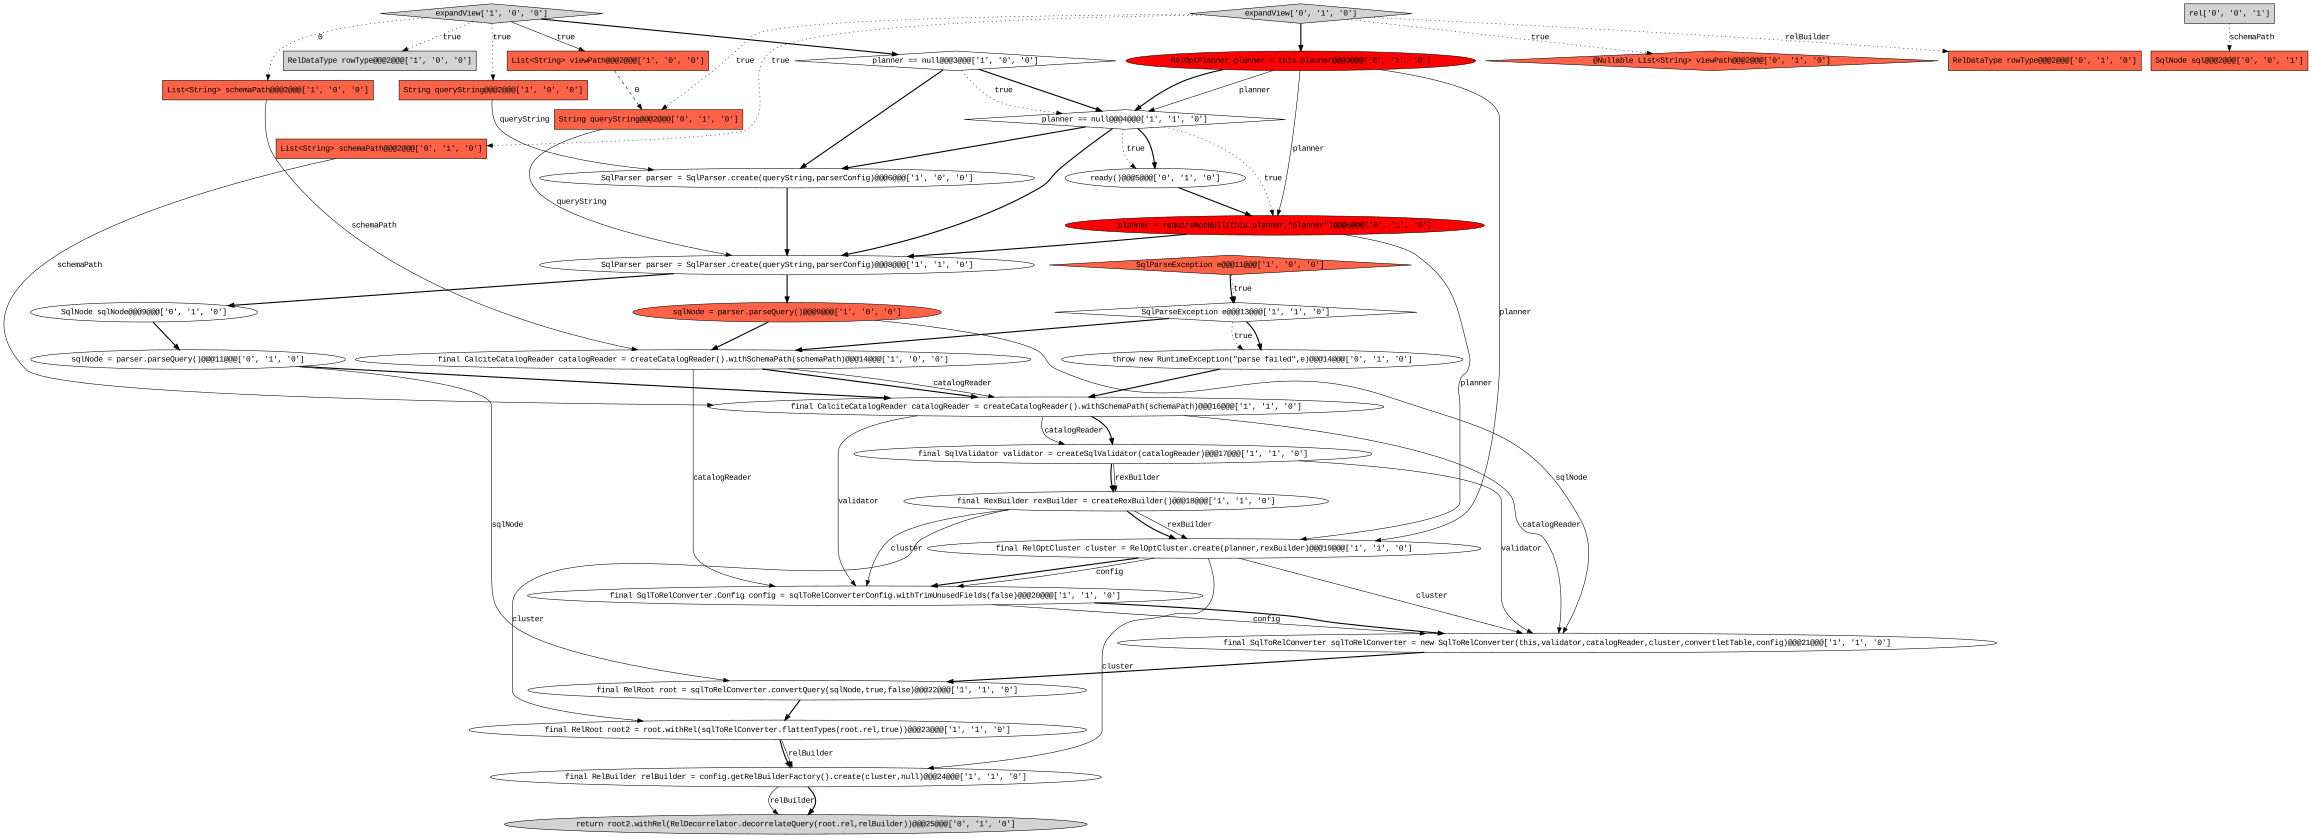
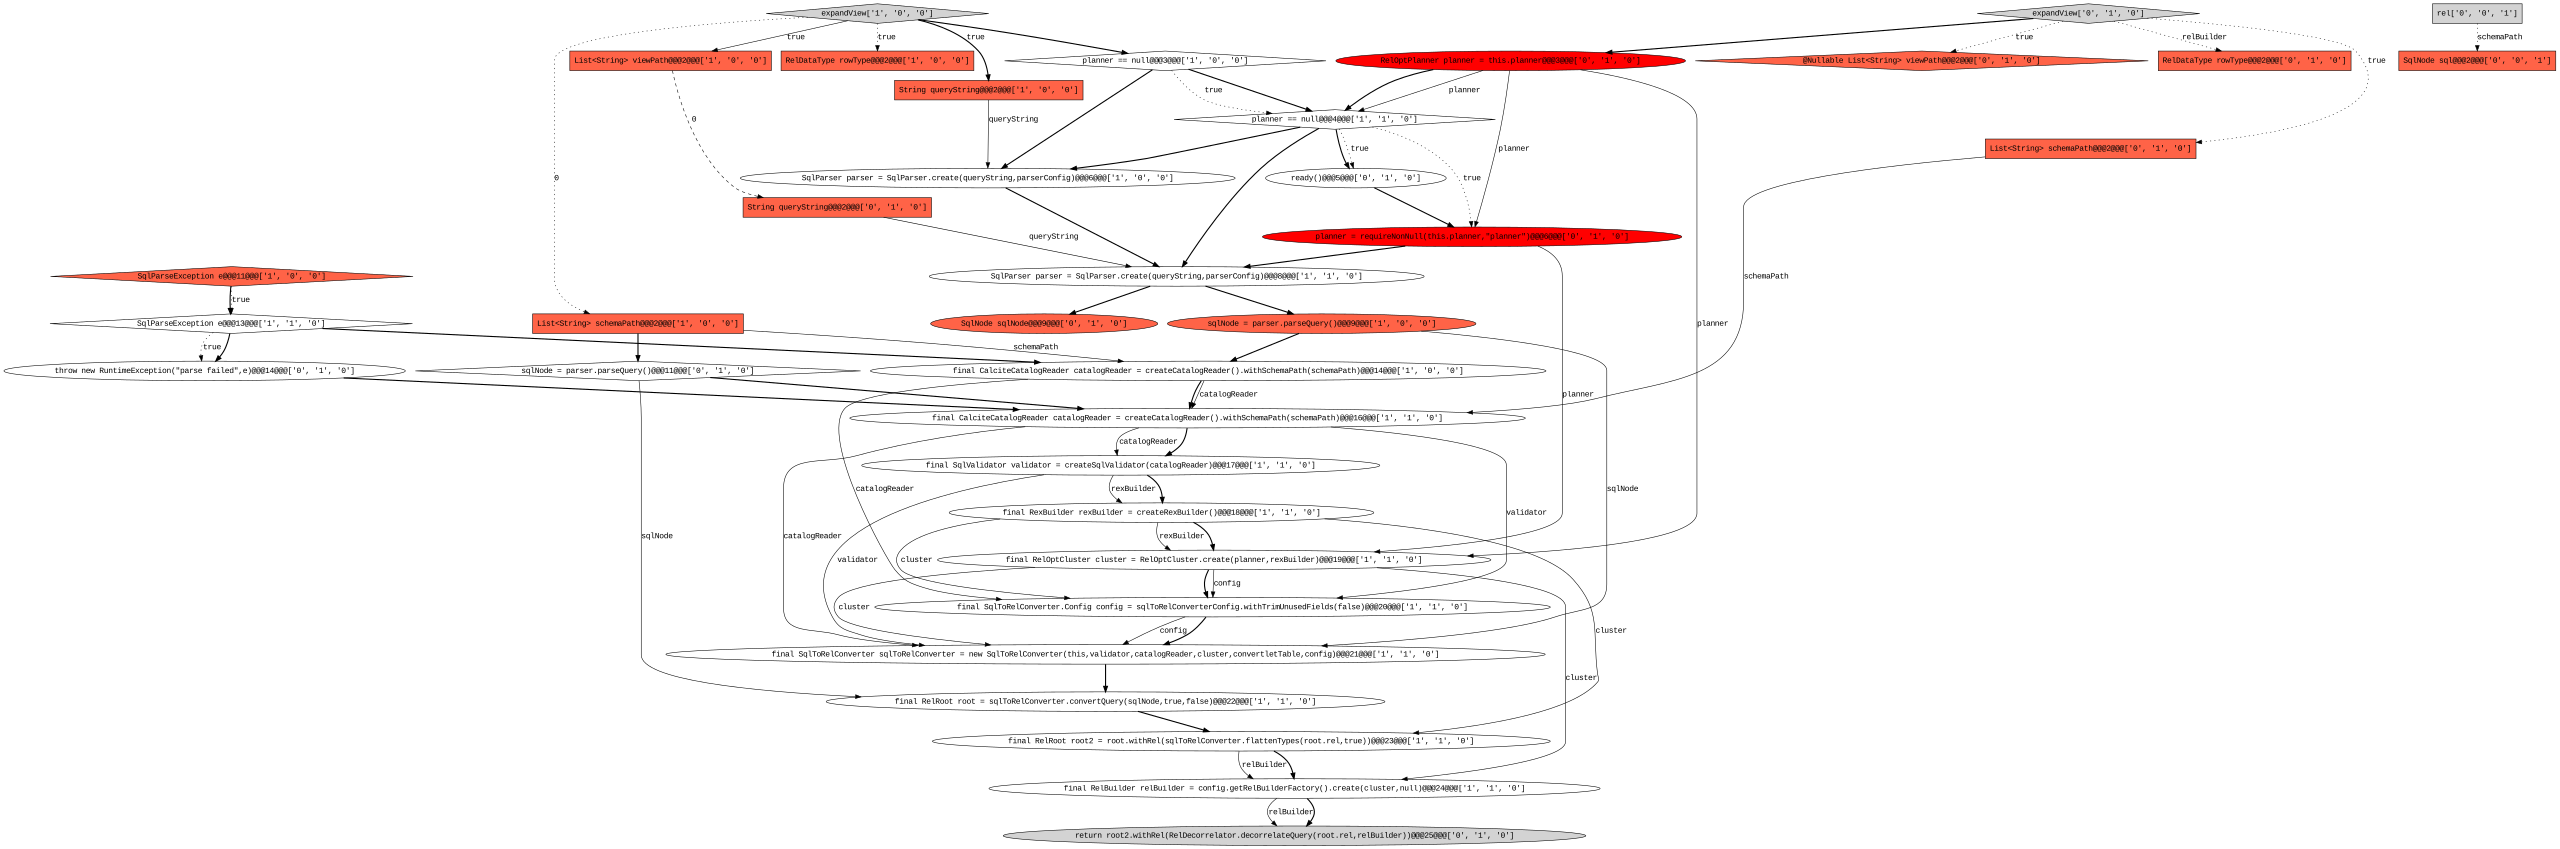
edge "expandView['0', '1', '0']" -> "String queryString@@@2@@@['0', '1', '0']": removed, label "true"
edge "expandView['1', '0', '0']" -> "String queryString@@@2@@@['1', '0', '0']": style dotted -> bold
node "RelDataType rowType@@@2@@@['1', '0', '0']": fillcolor lightgray -> tomato
node "SqlNode sqlNode@@@9@@@['0', '1', '0']": fillcolor white -> tomato
edge "SqlNode sqlNode@@@9@@@['0', '1', '0']" -> "sqlNode = parser.parseQuery()@@@11@@@['0', '1', '0']": now "List<String> schemaPath@@@2@@@['1', '0', '0']" -> "sqlNode = parser.parseQuery()@@@11@@@['0', '1', '0']"
node "sqlNode = parser.parseQuery()@@@11@@@['0', '1', '0']": shape ellipse -> diamond
